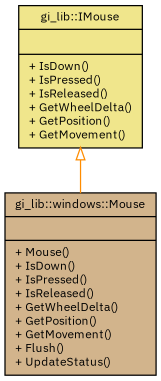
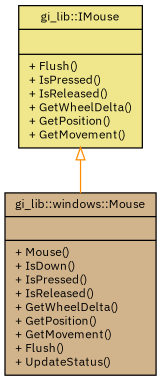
node "gi_lib::IMouse": text "+ IsDown()" -> "+ Flush()"
